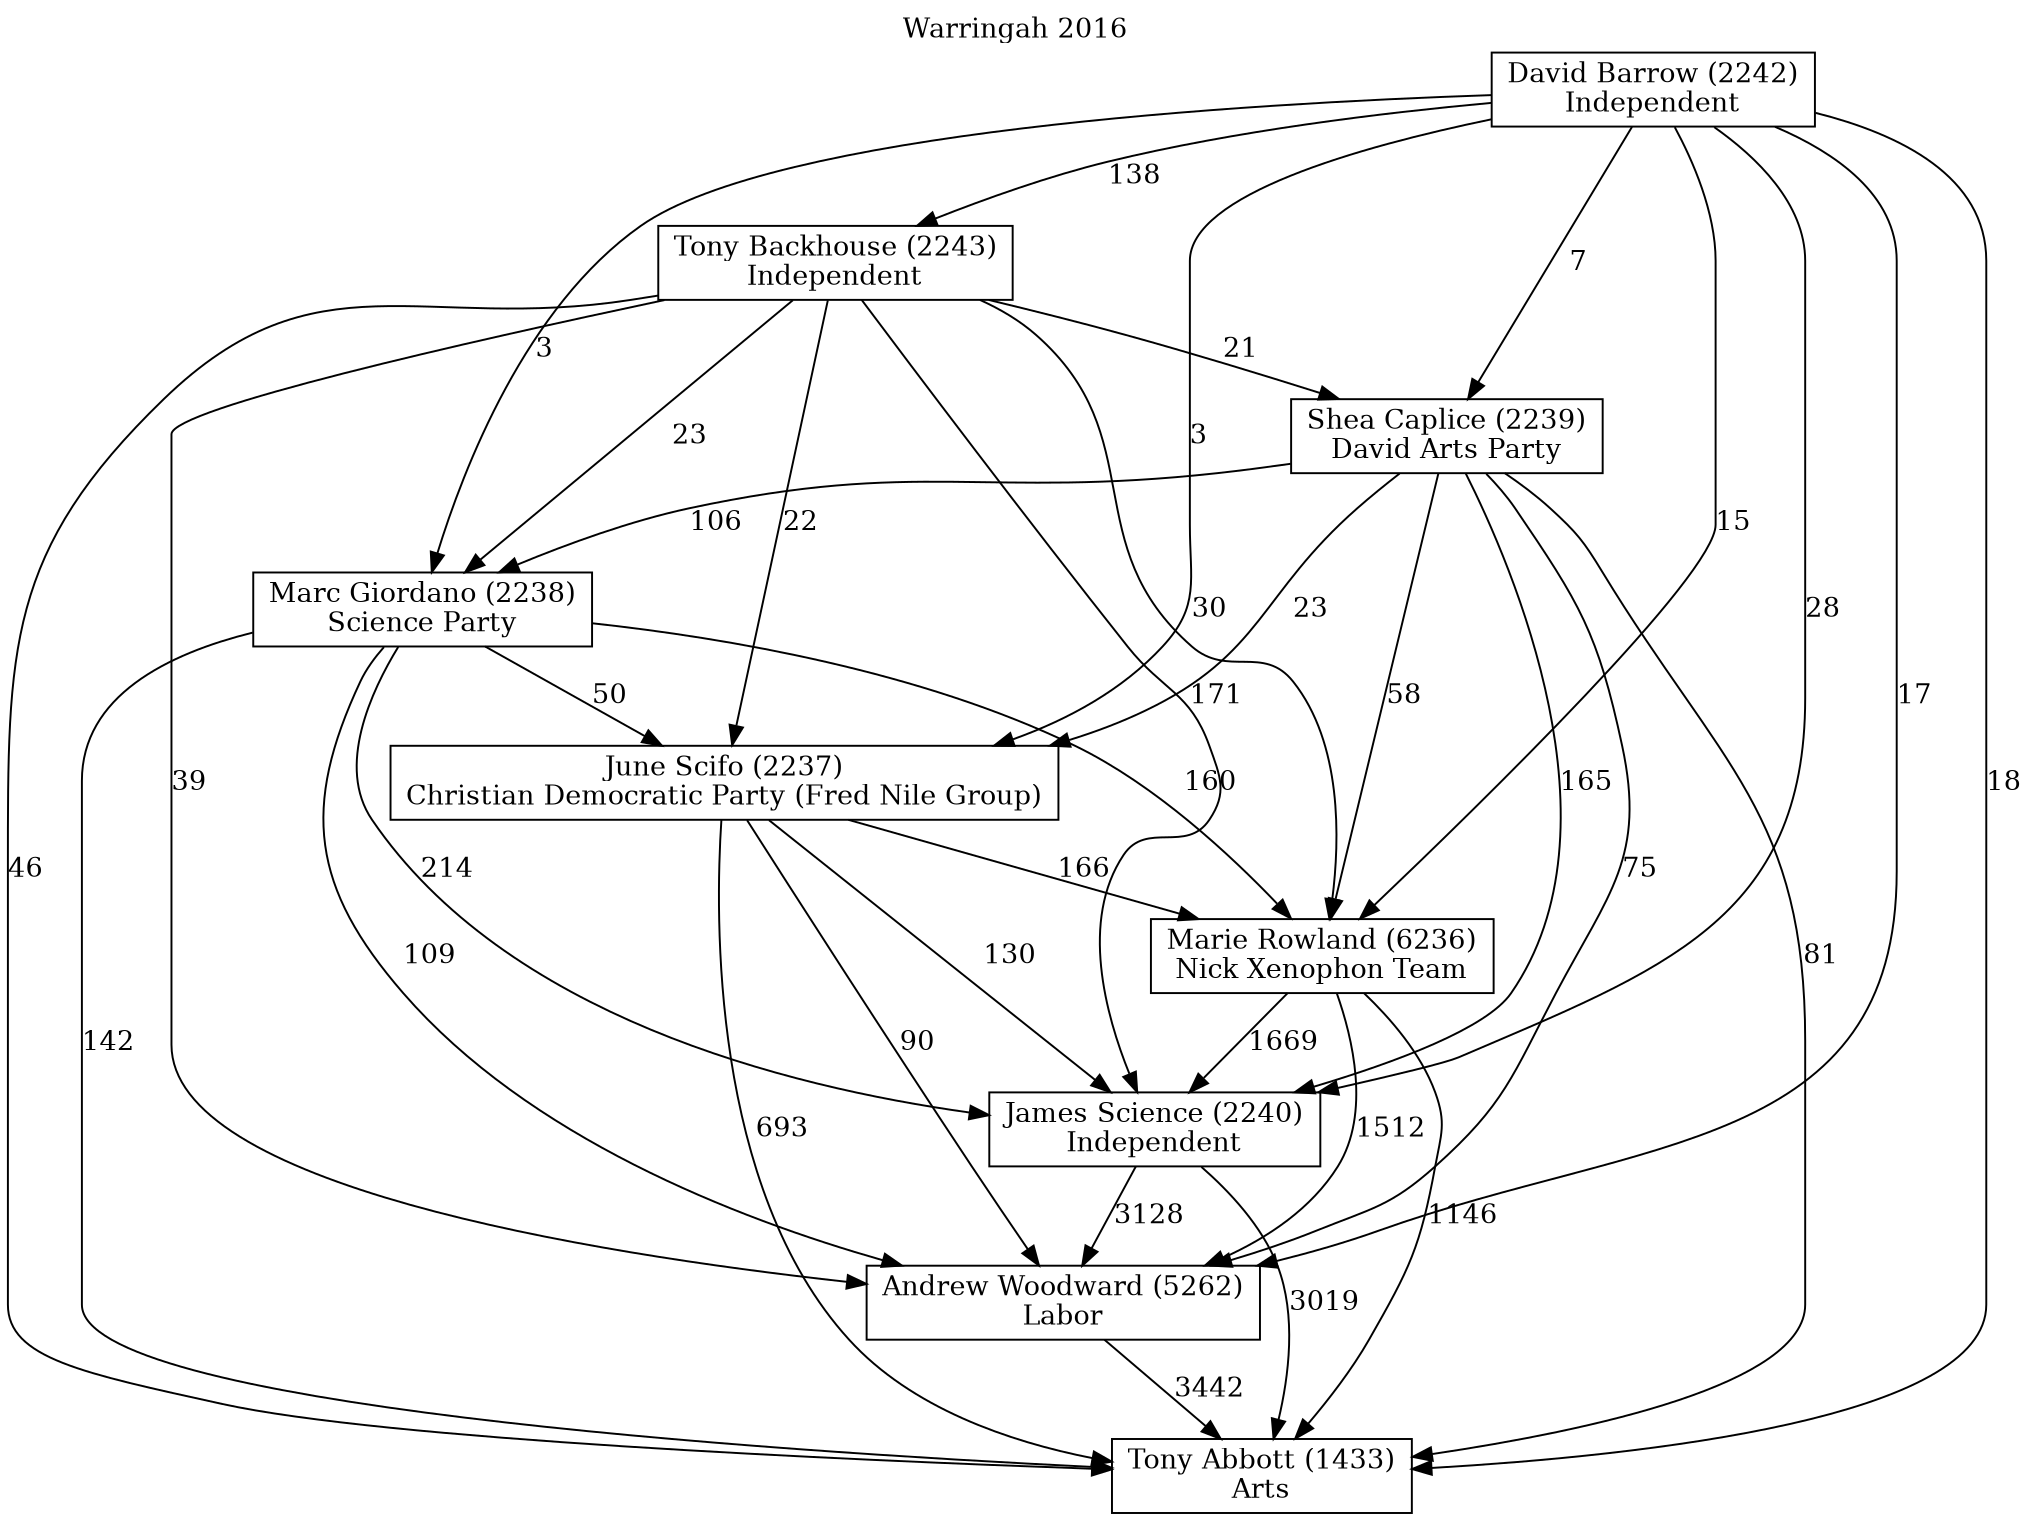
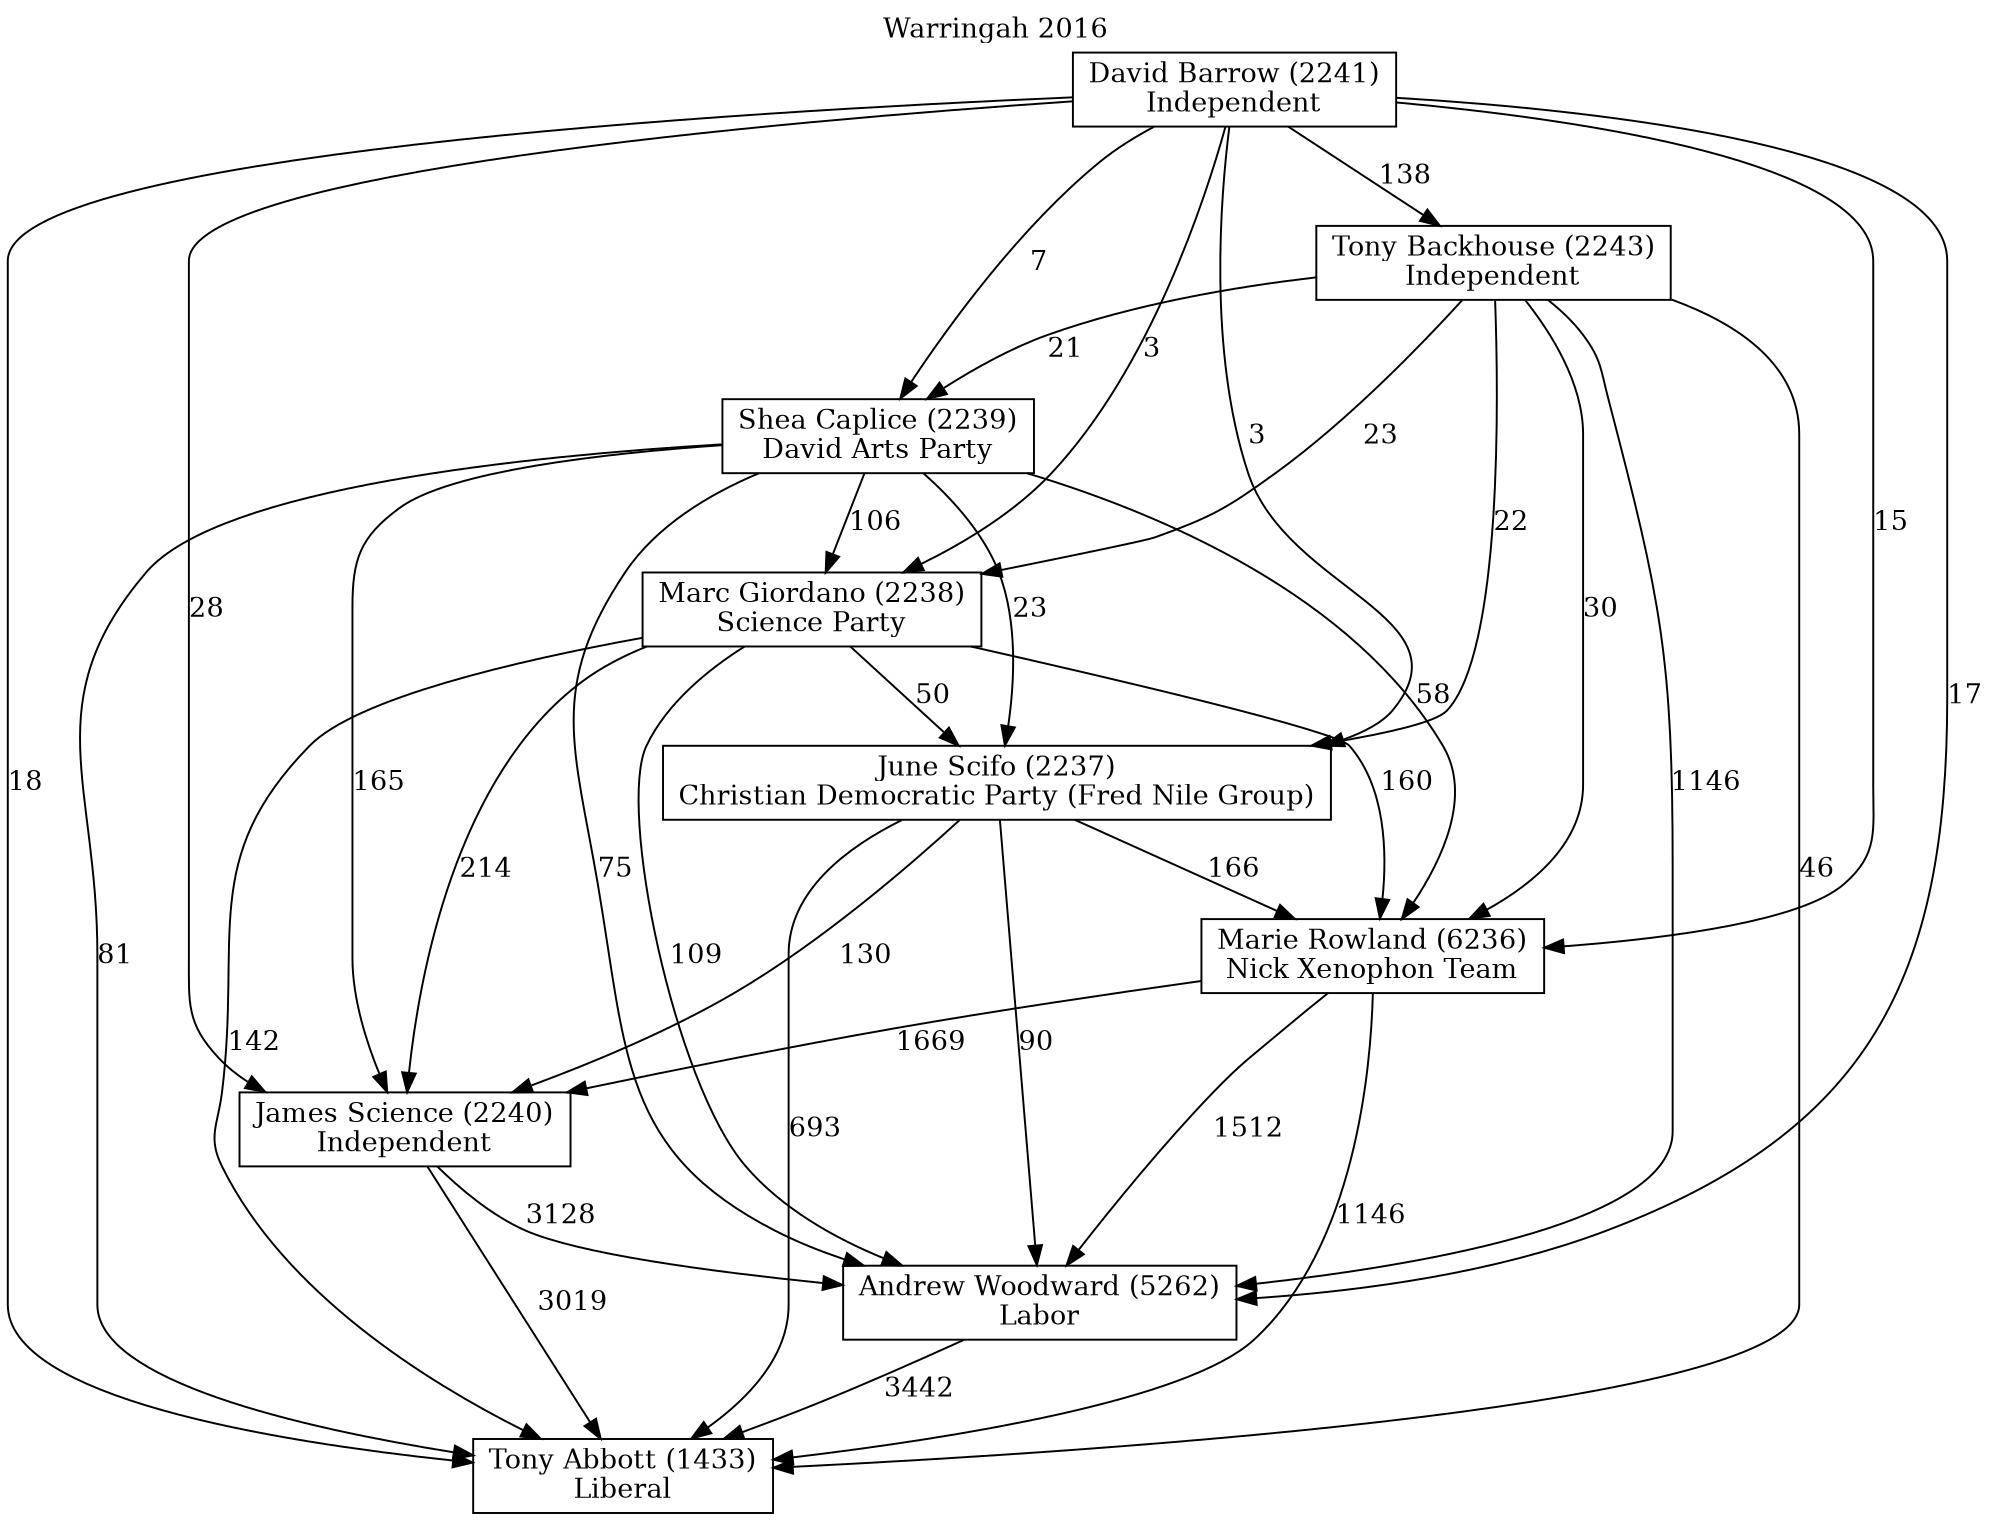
node "David Barrow (2242) Independent": label "David Barrow (2242) Independent" -> "David Barrow (2241) Independent"
edge "Tony Backhouse (2243) Independent" -> "James Science (2240) Independent": removed, label "171"
edge "Tony Backhouse (2243) Independent" -> "Andrew Woodward (5262) Labor": label "39" -> "1146"
node "Tony Abbott (1433) Arts": label "Tony Abbott (1433) Arts" -> "Tony Abbott (1433) Liberal"
